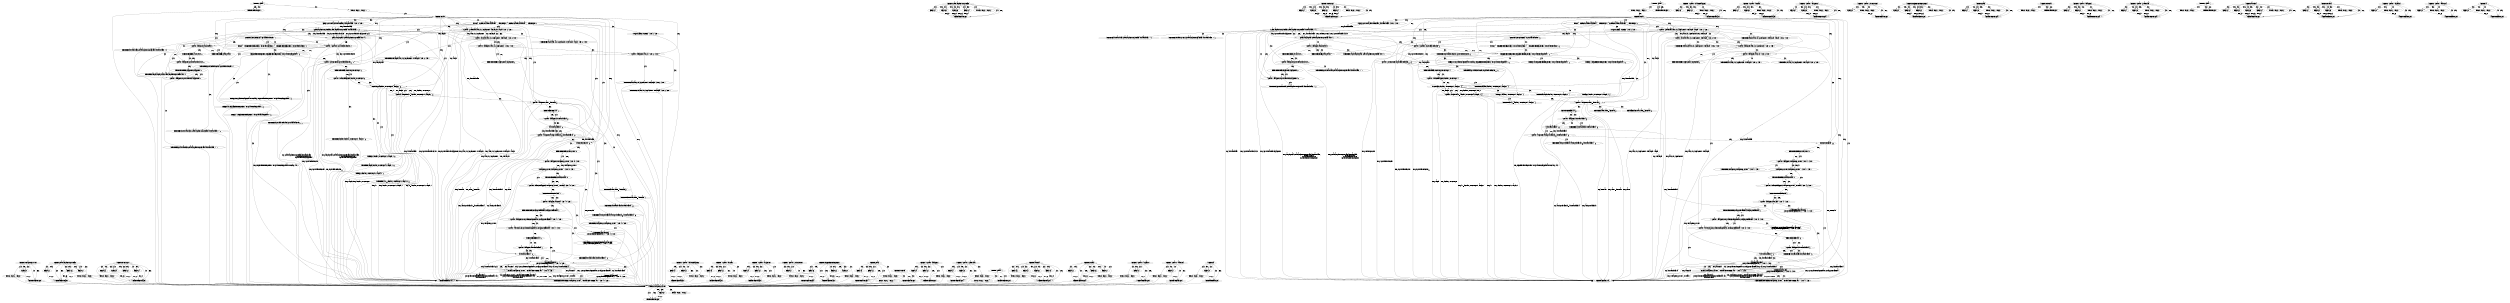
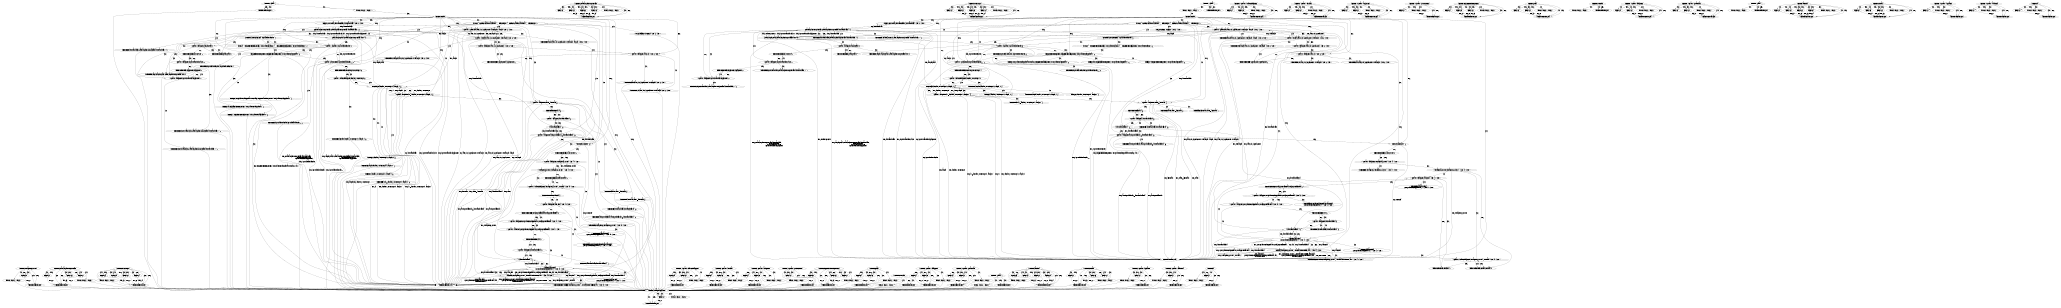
edge "<(<operator>.fieldAccess,MessageLoop::current)<SUB>41</SUB>>" -> "<(MessageLoop.current,MessageLoop::current())<SUB>41</SUB>>": label "DDG: hr" -> "CFG: "
edge "<(MessageLoop.current,MessageLoop::current())<SUB>41</SUB>>" -> "<(<operator>.fieldAccess,MessageLoop::current)<SUB>41</SUB>>": now "<(MessageLoop.current,MessageLoop::current())<SUB>41</SUB>>" -> "<(<operator>.fieldAccess,base::Bind)<SUB>41</SUB>>"
